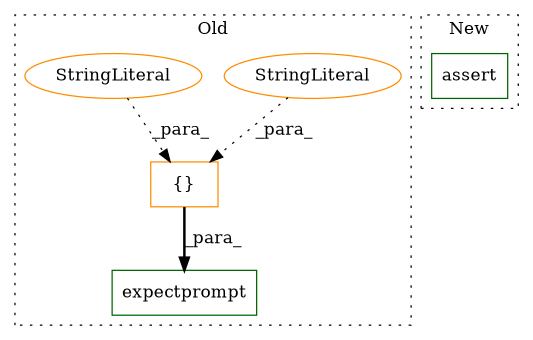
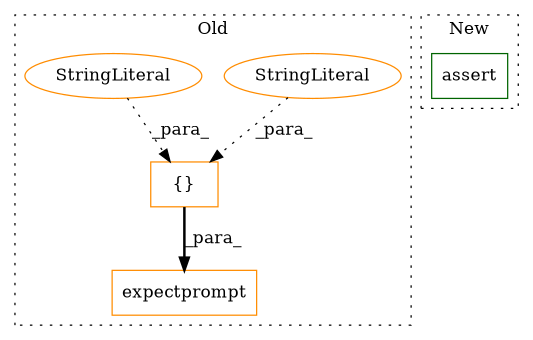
node "expectprompt": color darkgreen -> darkorange
